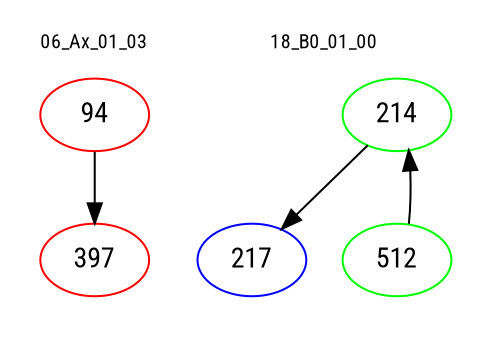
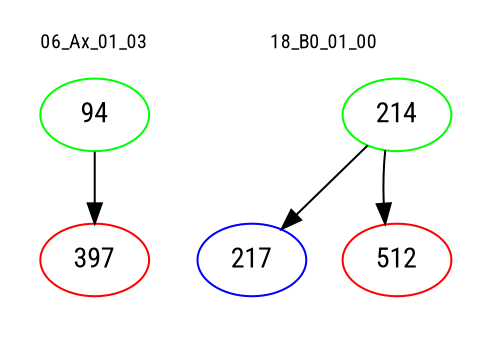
node "94": color red -> green
edge "512" -> "214": reversed
node "512": color green -> red
